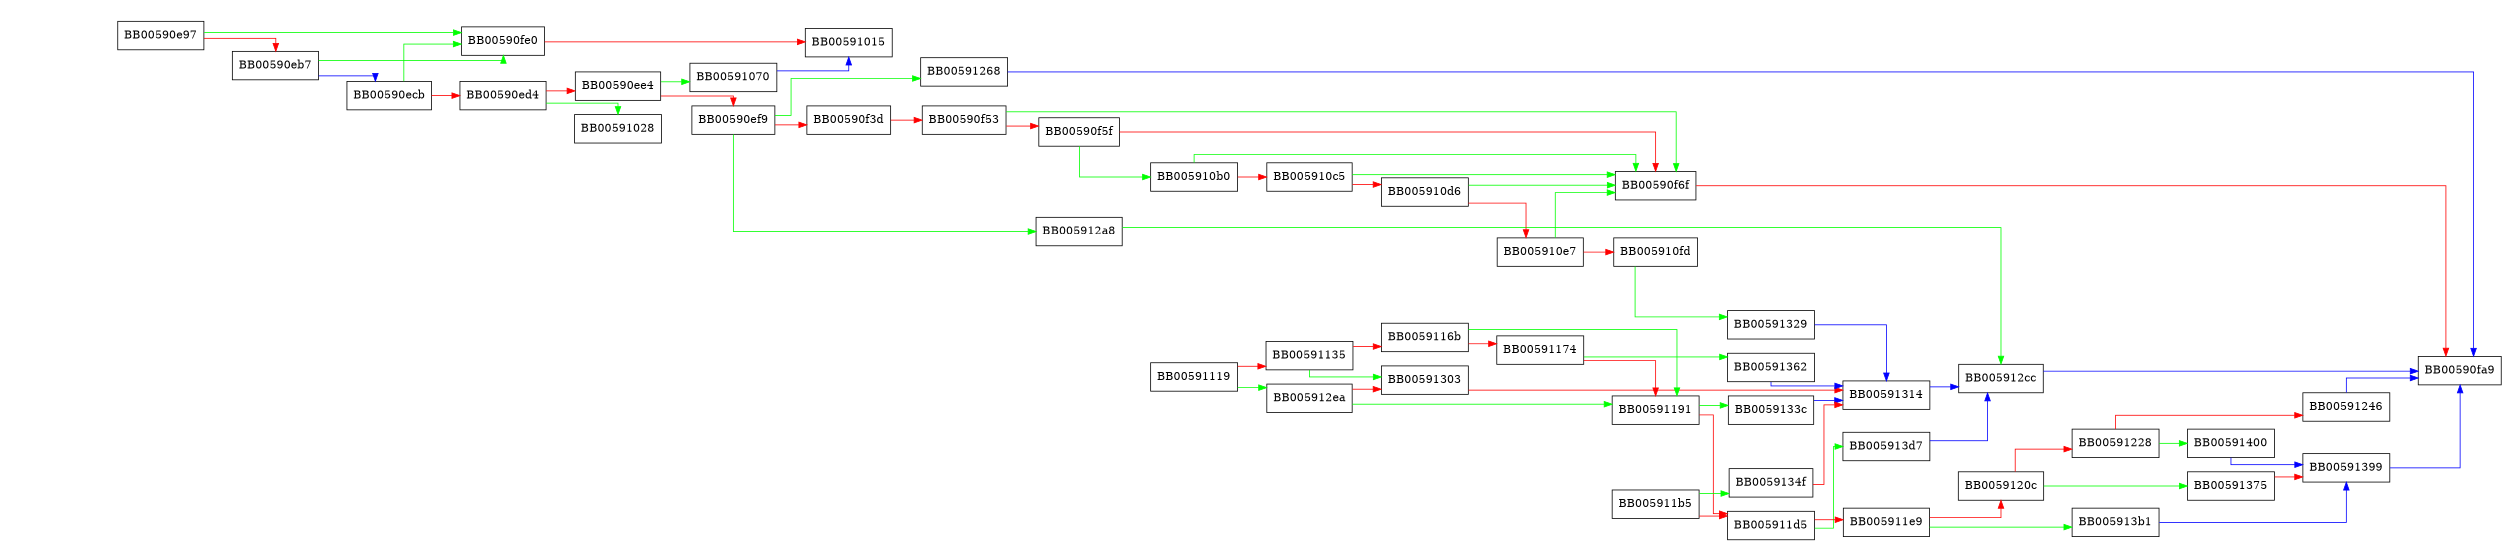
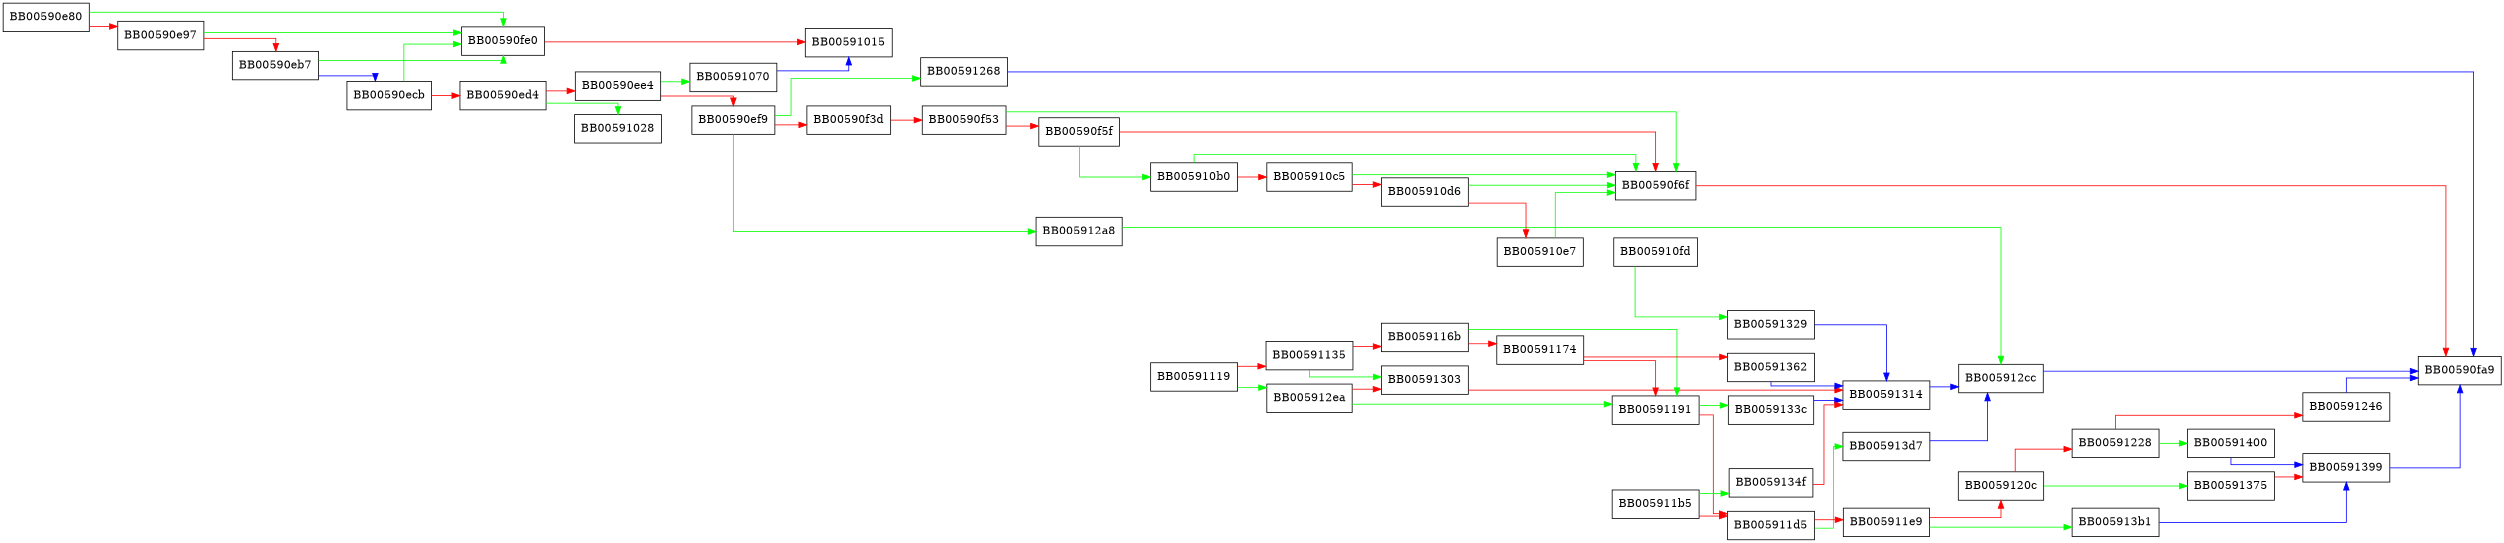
node "BB00590e80": added
edge "BB005910e7" -> "BB005910fd": removed
edge "BB00591174" -> "BB00591362": color green -> red
